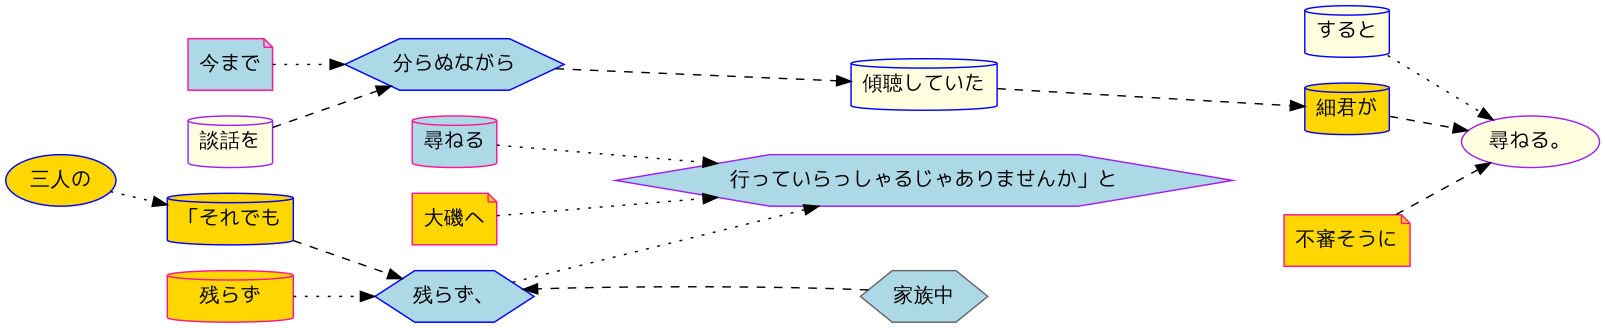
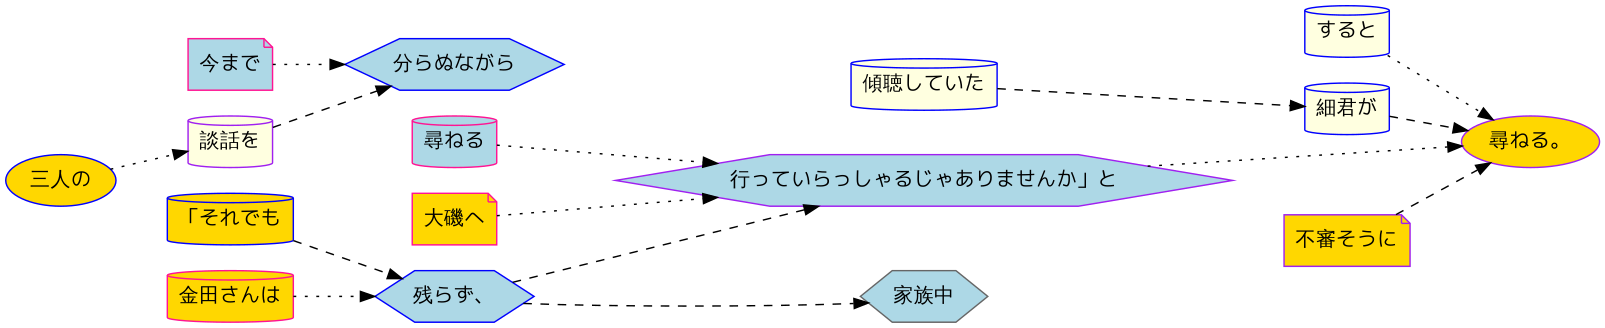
edge "分らぬながら" -> "傾聴していた": removed
node "細君が": fillcolor gold -> lightyellow
node "尋ねる。": fillcolor lightyellow -> gold
edge "行っていらっしゃるじゃありませんか」と" -> "尋ねる。": added
edge "三人の" -> "「それでも": now "三人の" -> "談話を"
node "不審そうに": color deeppink -> purple
edge "残らず、" -> "行っていらっしゃるじゃありませんか」と": style dotted -> dashed
edge "家族中" -> "残らず、": reversed
node "残らず": label "残らず" -> "金田さんは"
